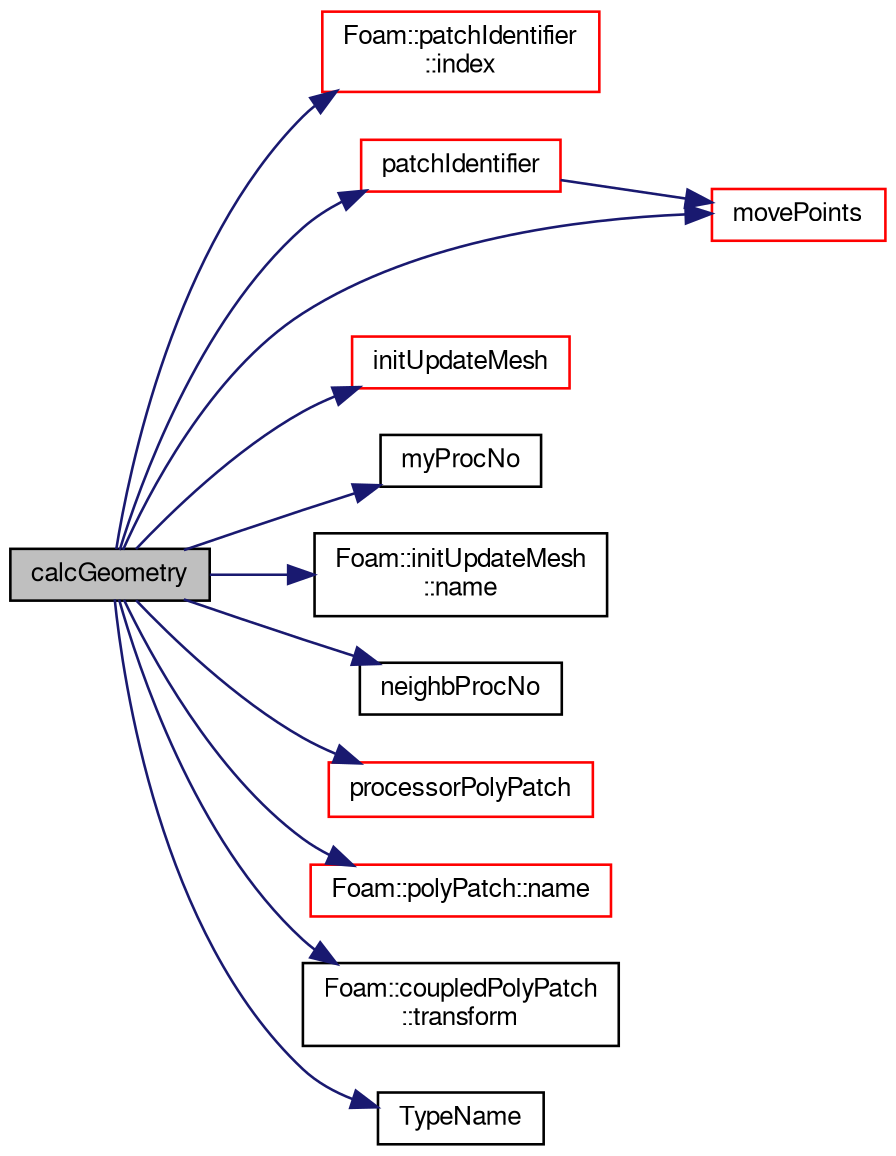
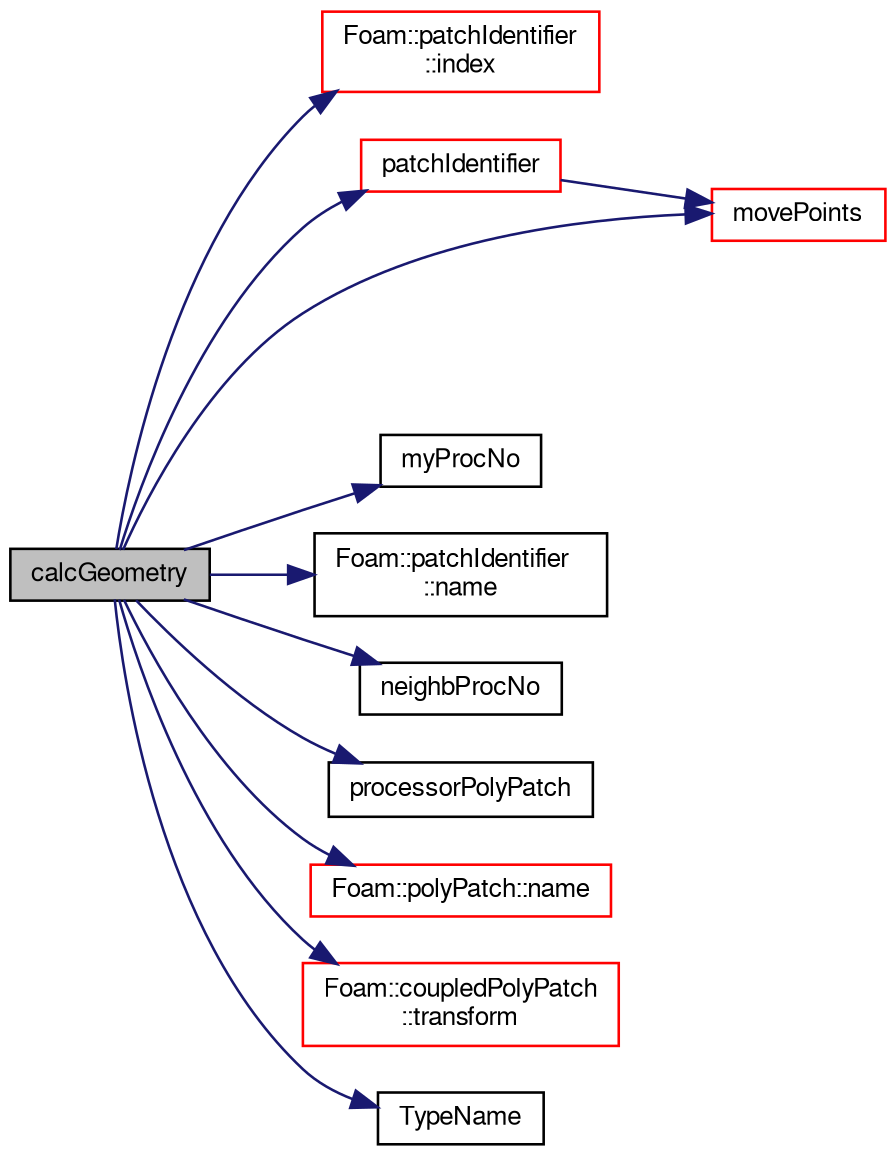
node "initUpdateMesh": removed
node "Foam::initUpdateMesh ::name": label "Foam::initUpdateMesh ::name" -> "Foam::patchIdentifier ::name"
node "processorPolyPatch": color red -> black
node "Foam::coupledPolyPatch ::transform": color black -> red
